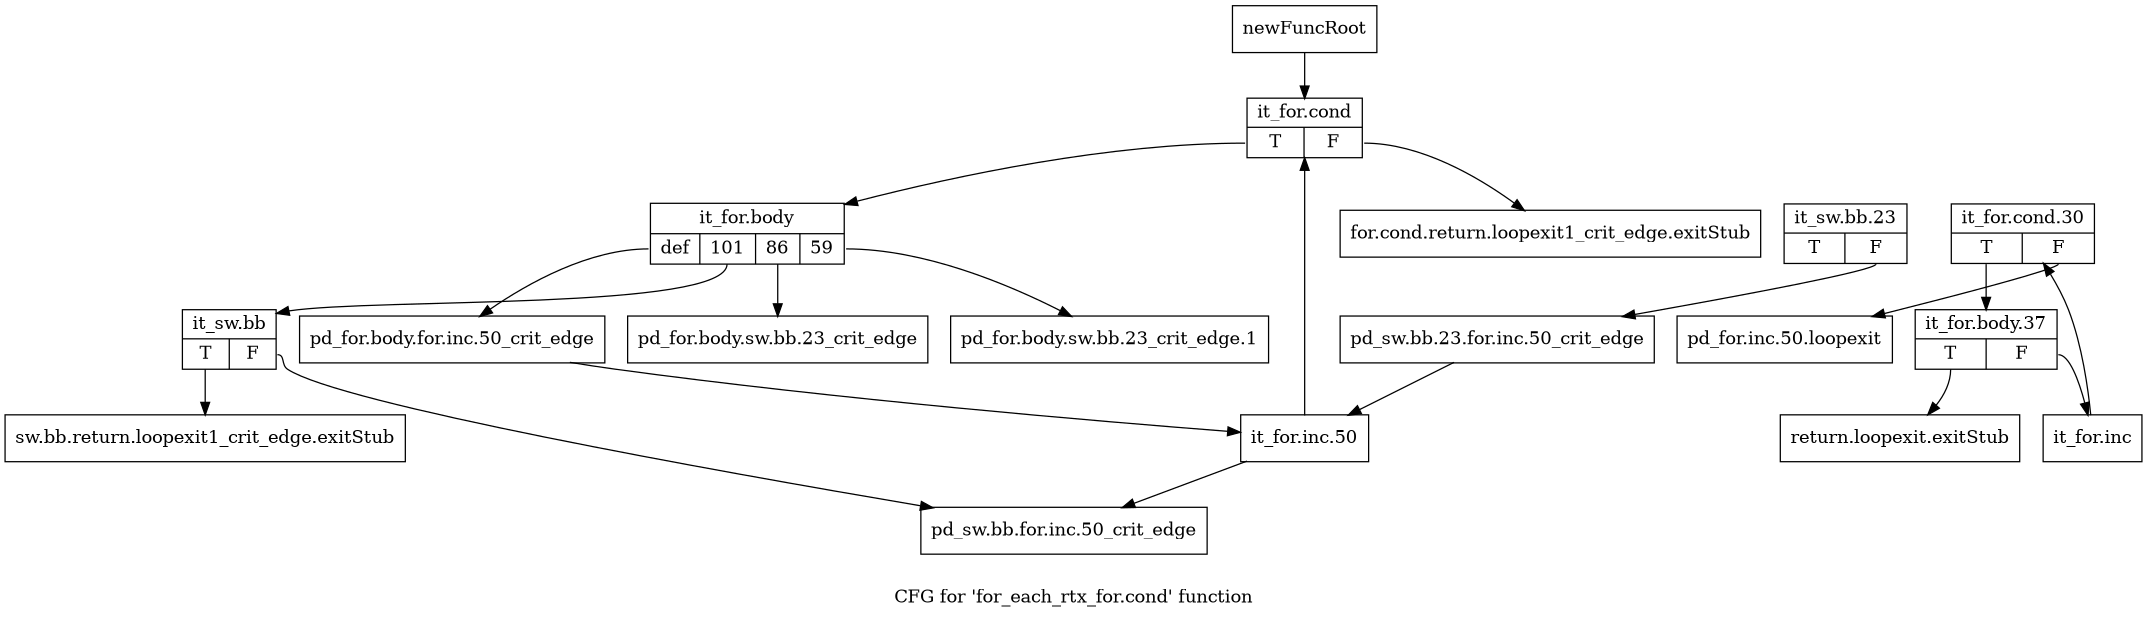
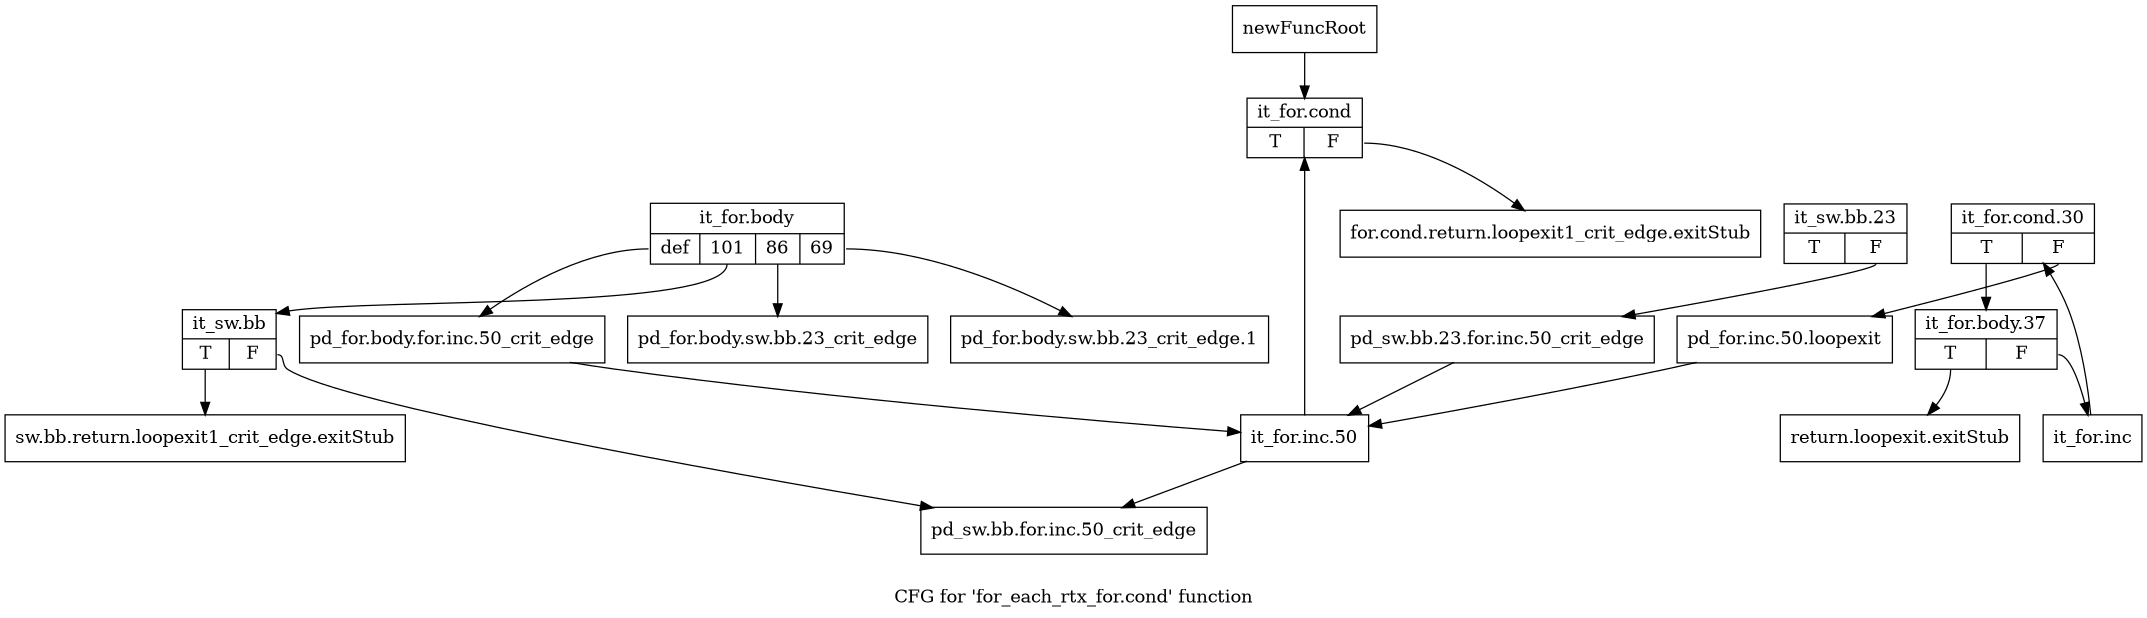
edge "it_for.cond" -> "it_for.body": removed
node "it_for.body": text "59" -> "69"
edge "pd_for.inc.50.loopexit" -> "it_for.inc.50": added
